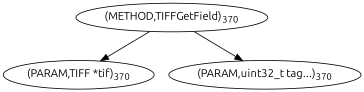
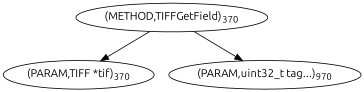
node "(PARAM,uint32_t tag...)": text "370" -> "970"
